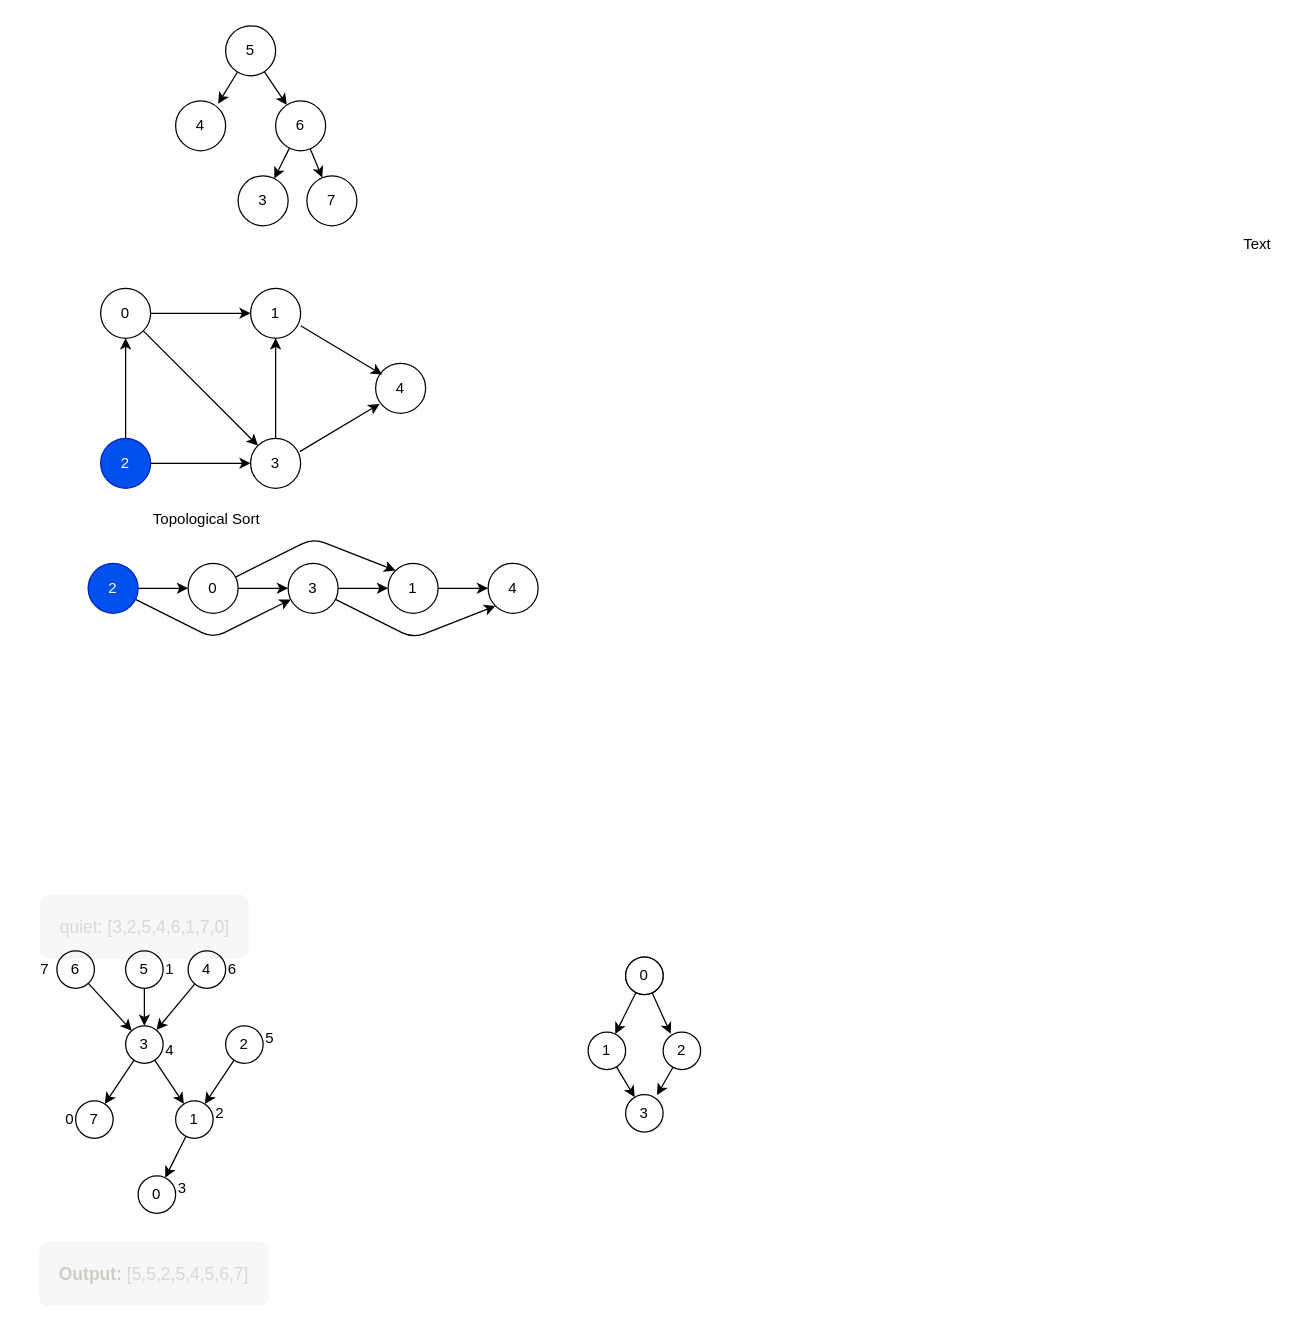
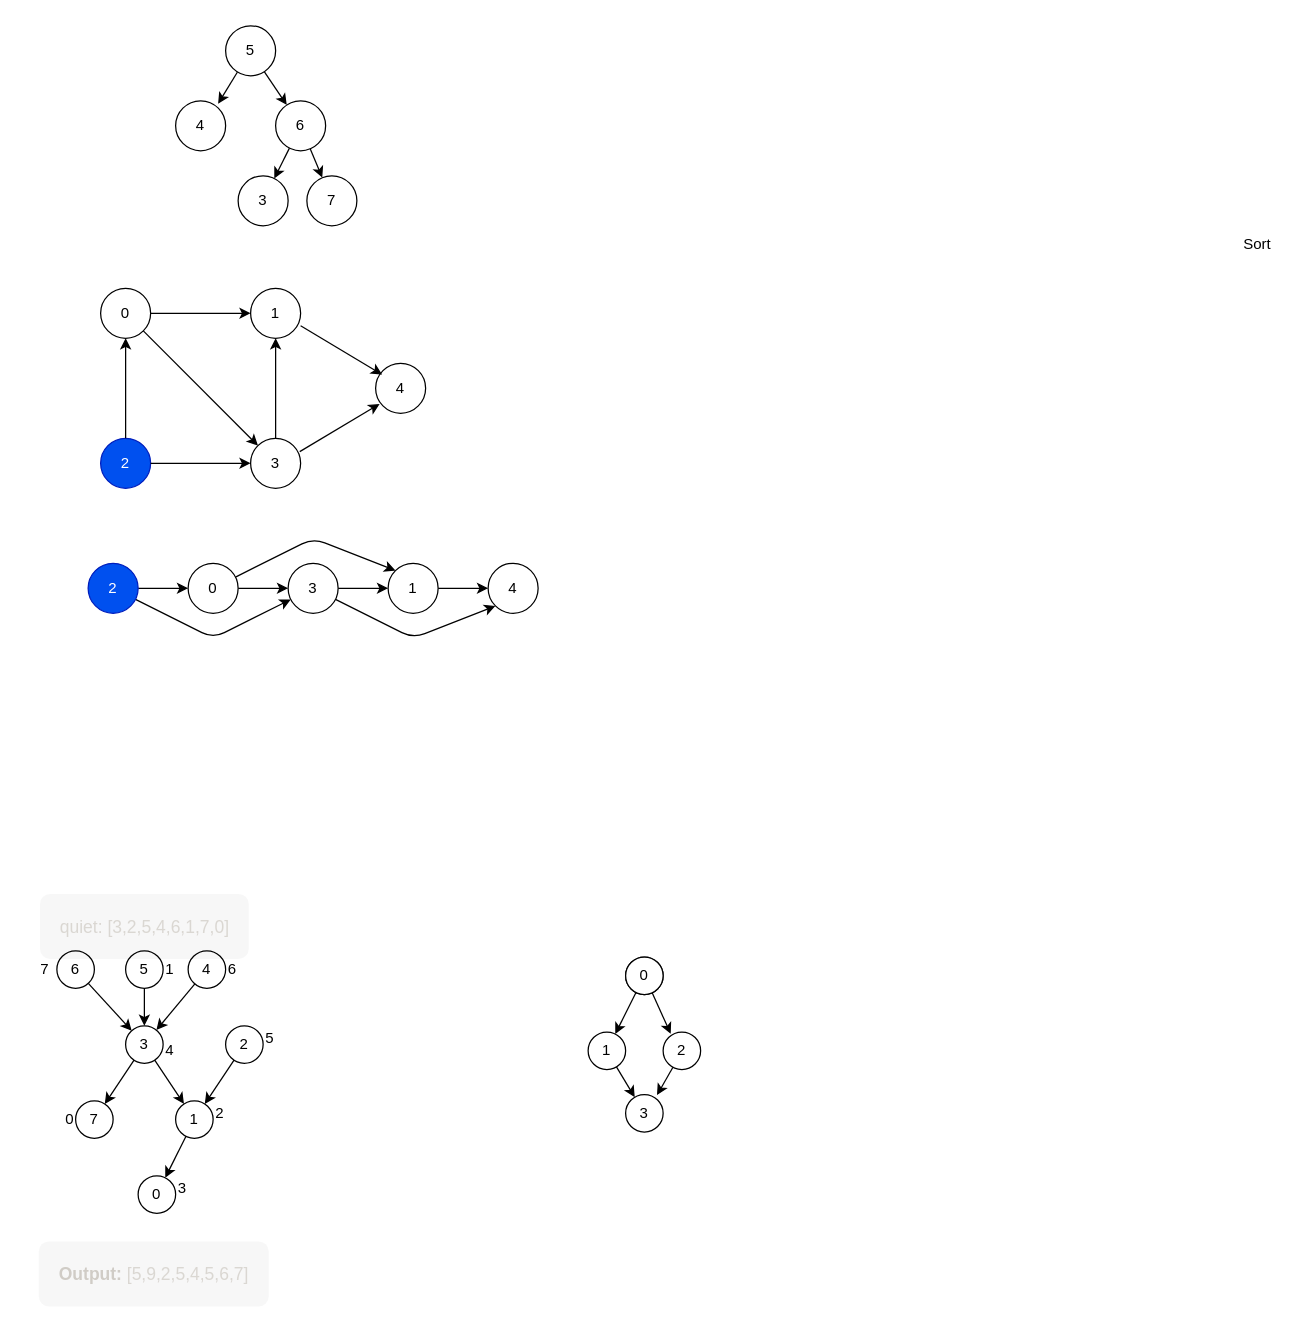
node "Text": label "Text" -> "Sort"
node "Topological Sort": removed
node "Output: [5,5,2,5,4,5,6,7]": label "Output: [5,5,2,5,4,5,6,7]" -> "Output: [5,9,2,5,4,5,6,7]"
